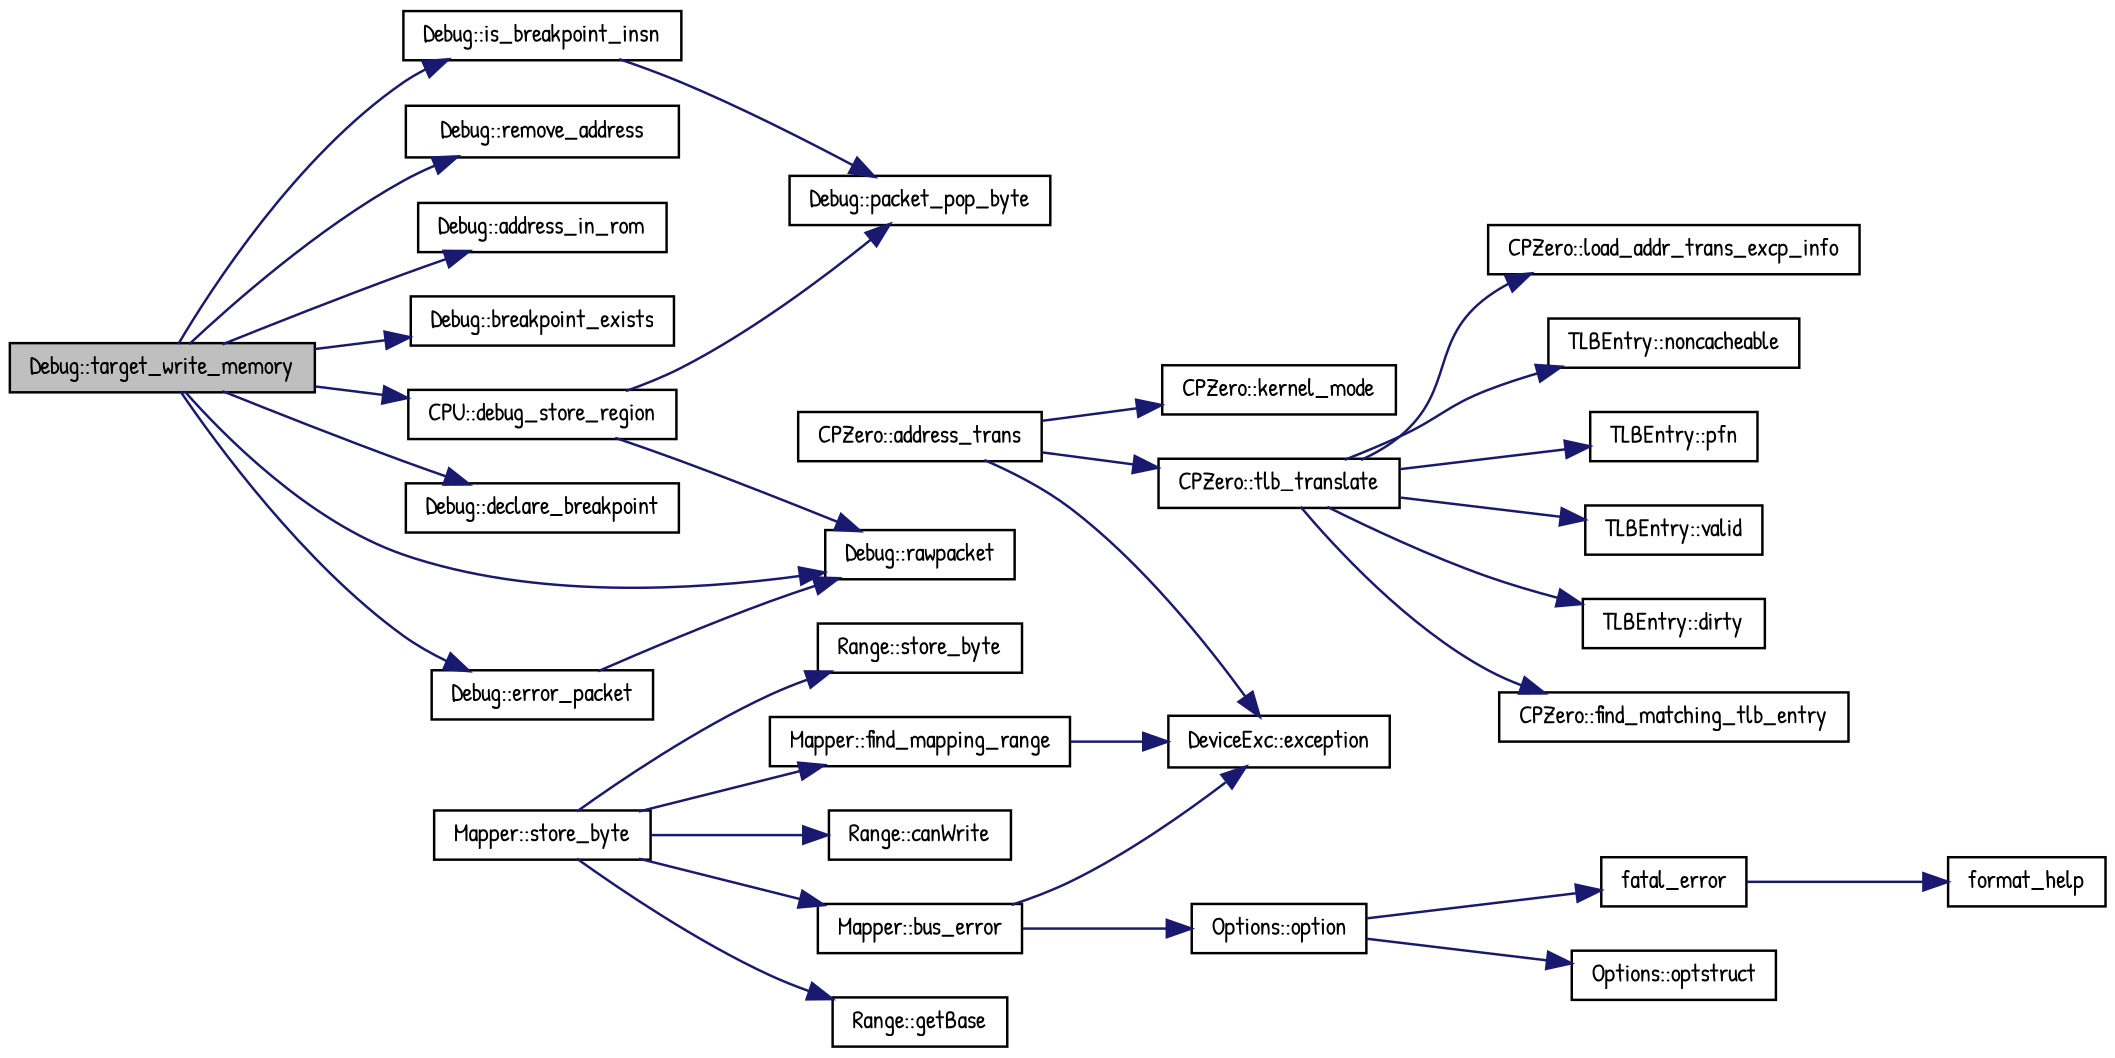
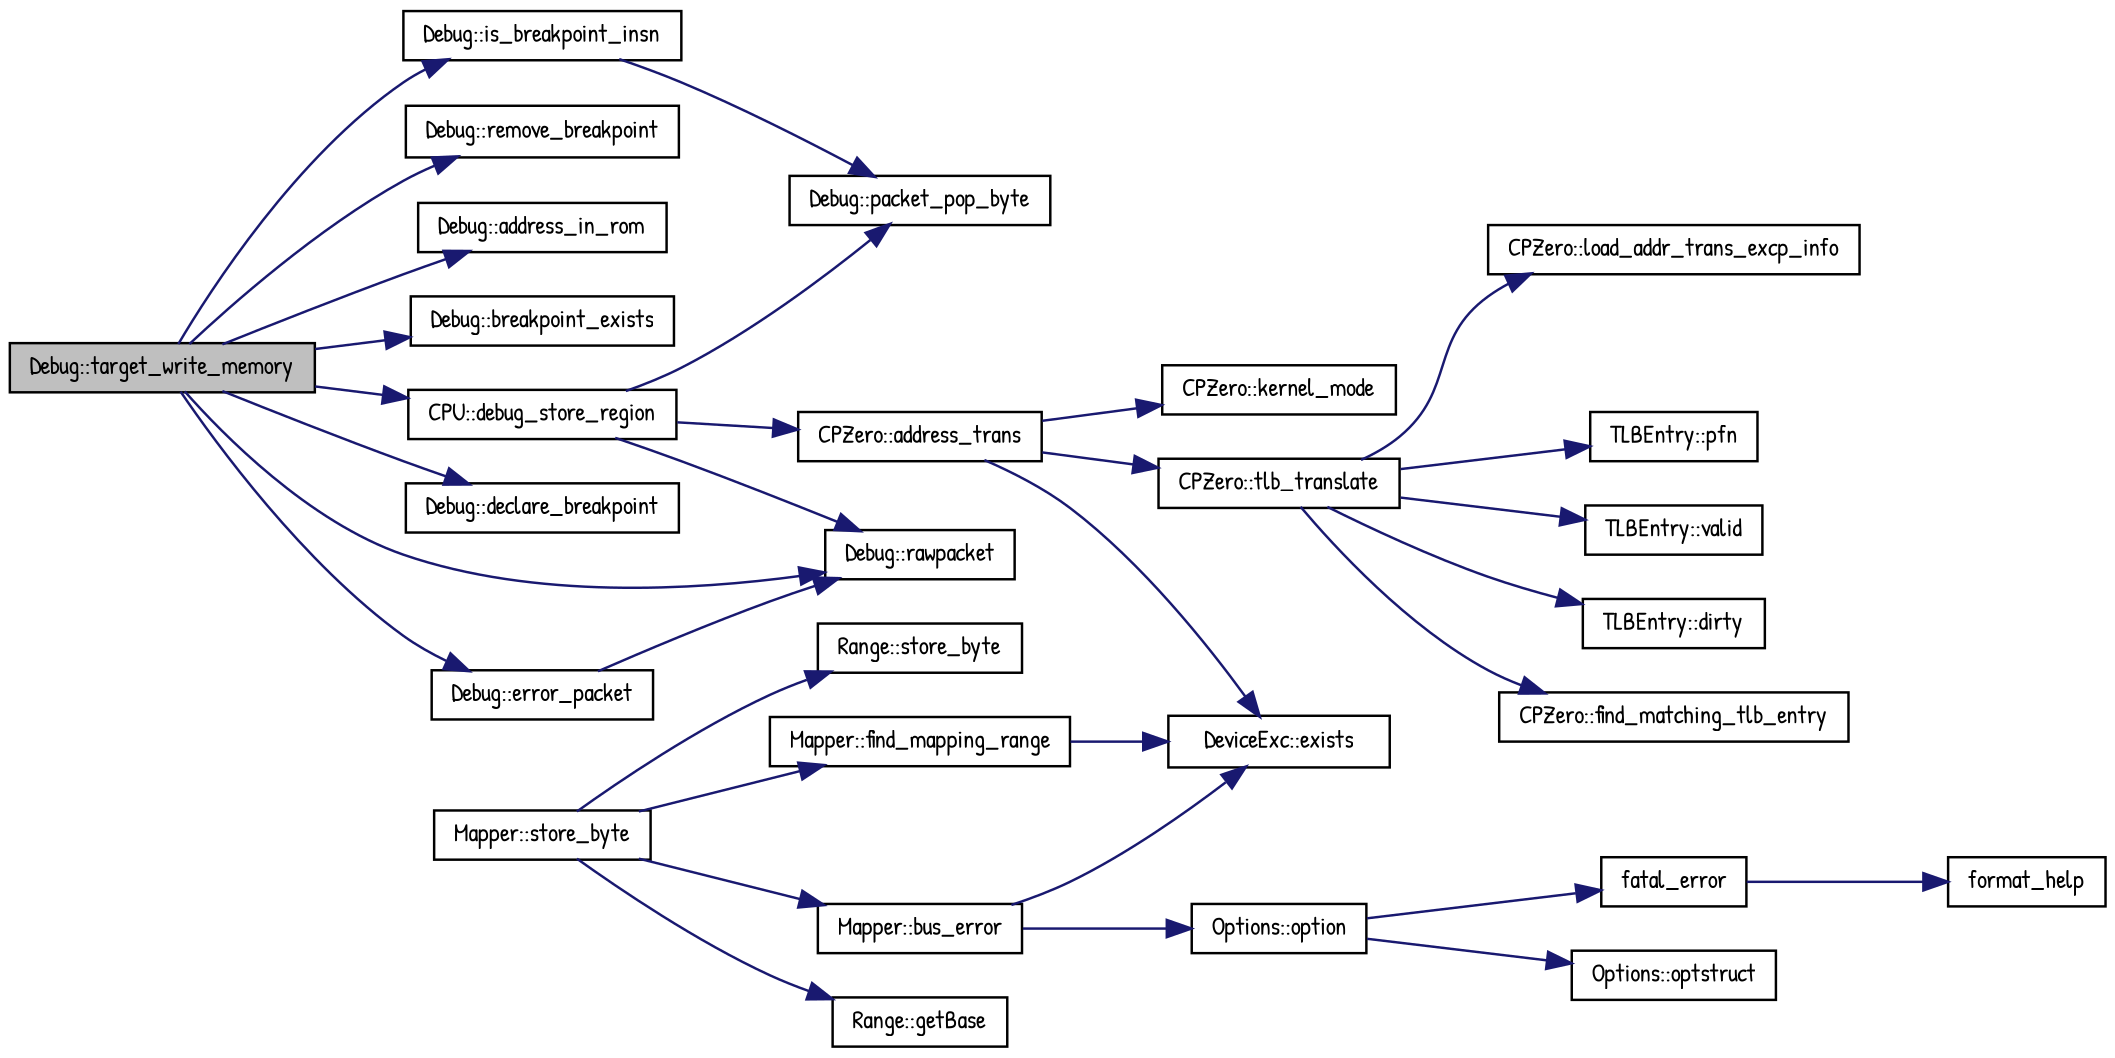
node "Debug::remove_address": label "Debug::remove_address" -> "Debug::remove_breakpoint"
node "TLBEntry::noncacheable": removed
edge "CPU::debug_store_region" -> "CPZero::address_trans": added
node "DeviceExc::exception": label "DeviceExc::exception" -> "DeviceExc::exists"
node "Range::canWrite": removed
